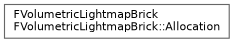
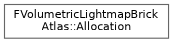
node "FVolumetricLightmapBrick FVolumetricLightmapBrick::Allocation": label "FVolumetricLightmapBrick FVolumetricLightmapBrick::Allocation" -> "FVolumetricLightmapBrick Atlas::Allocation"
